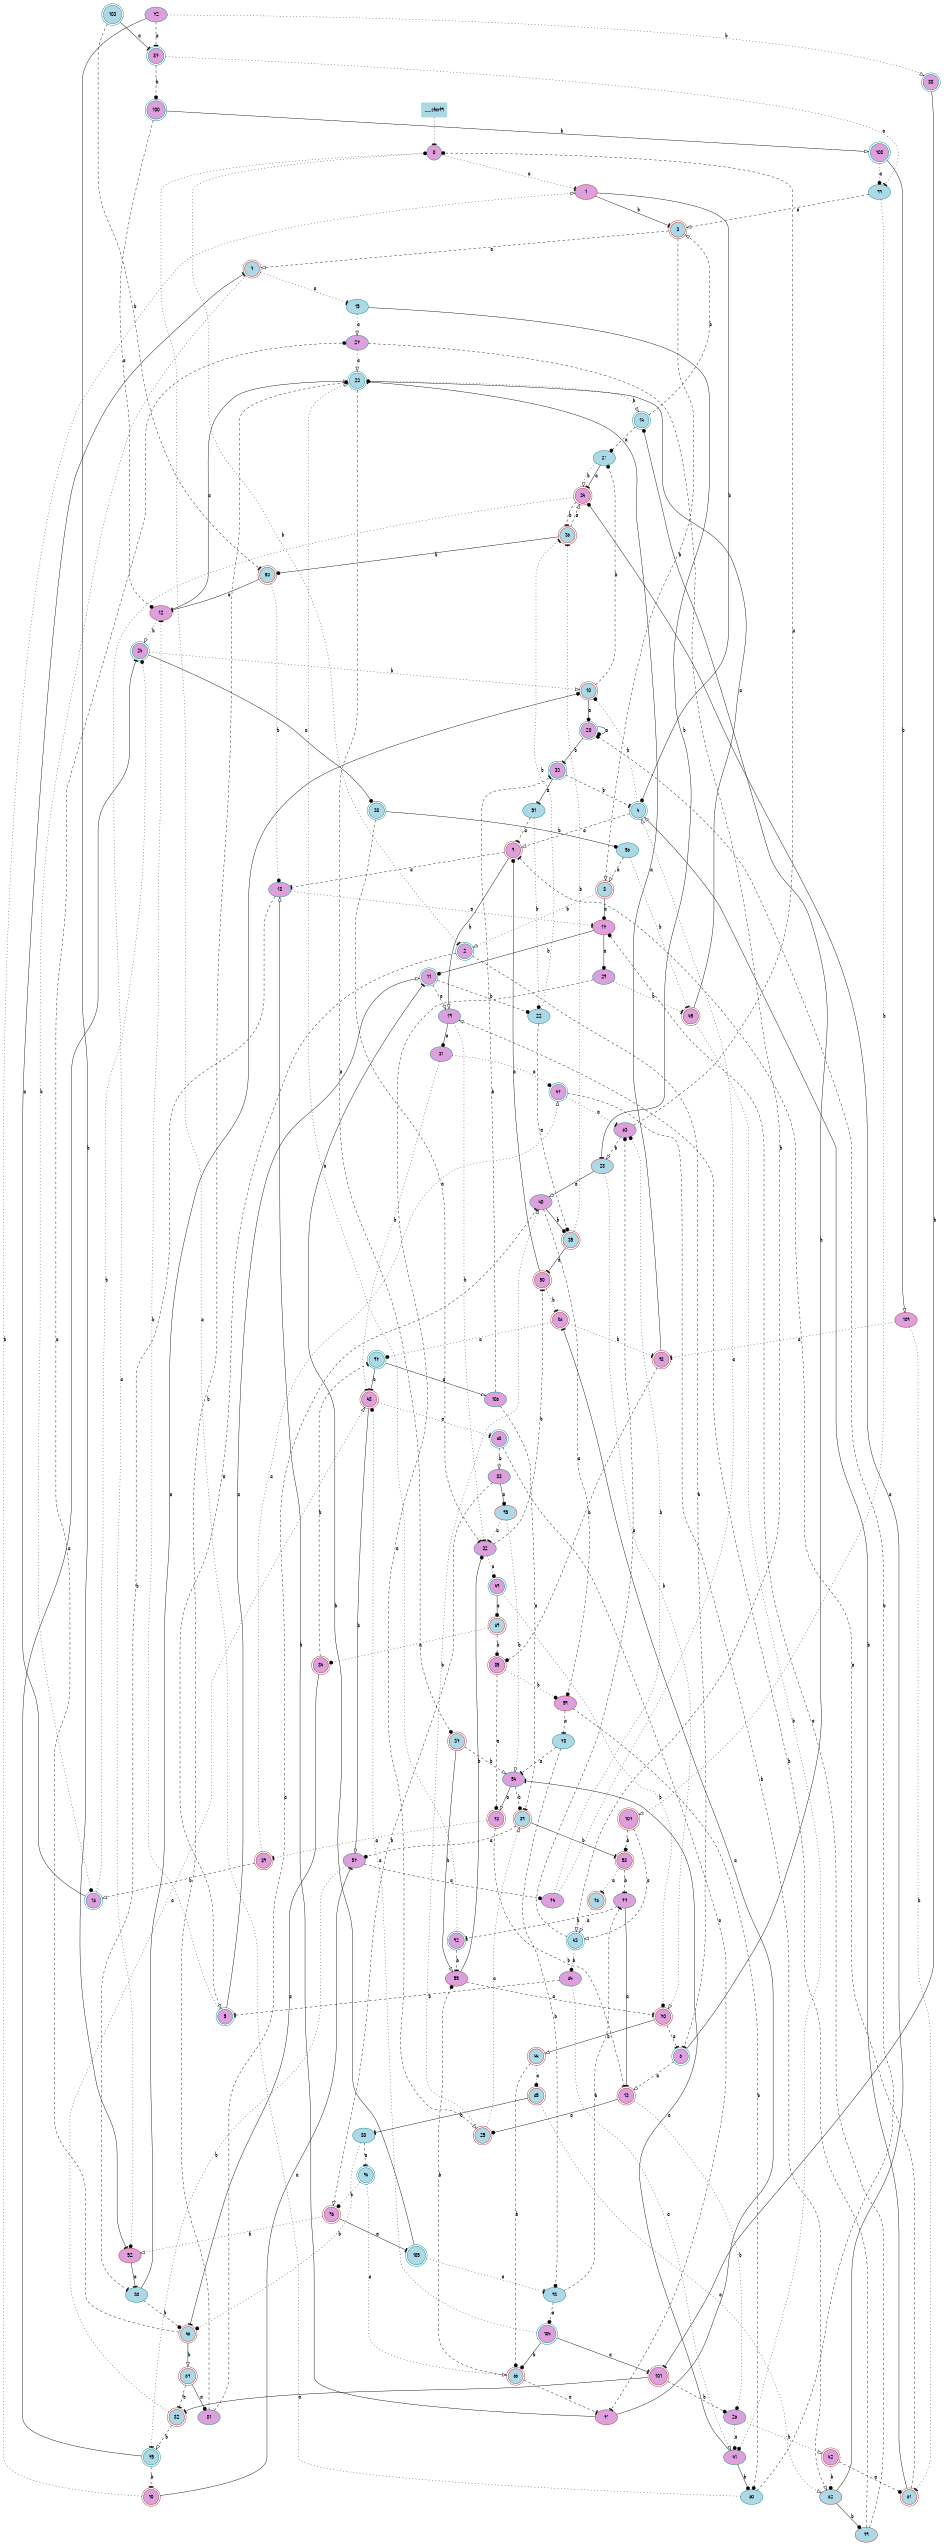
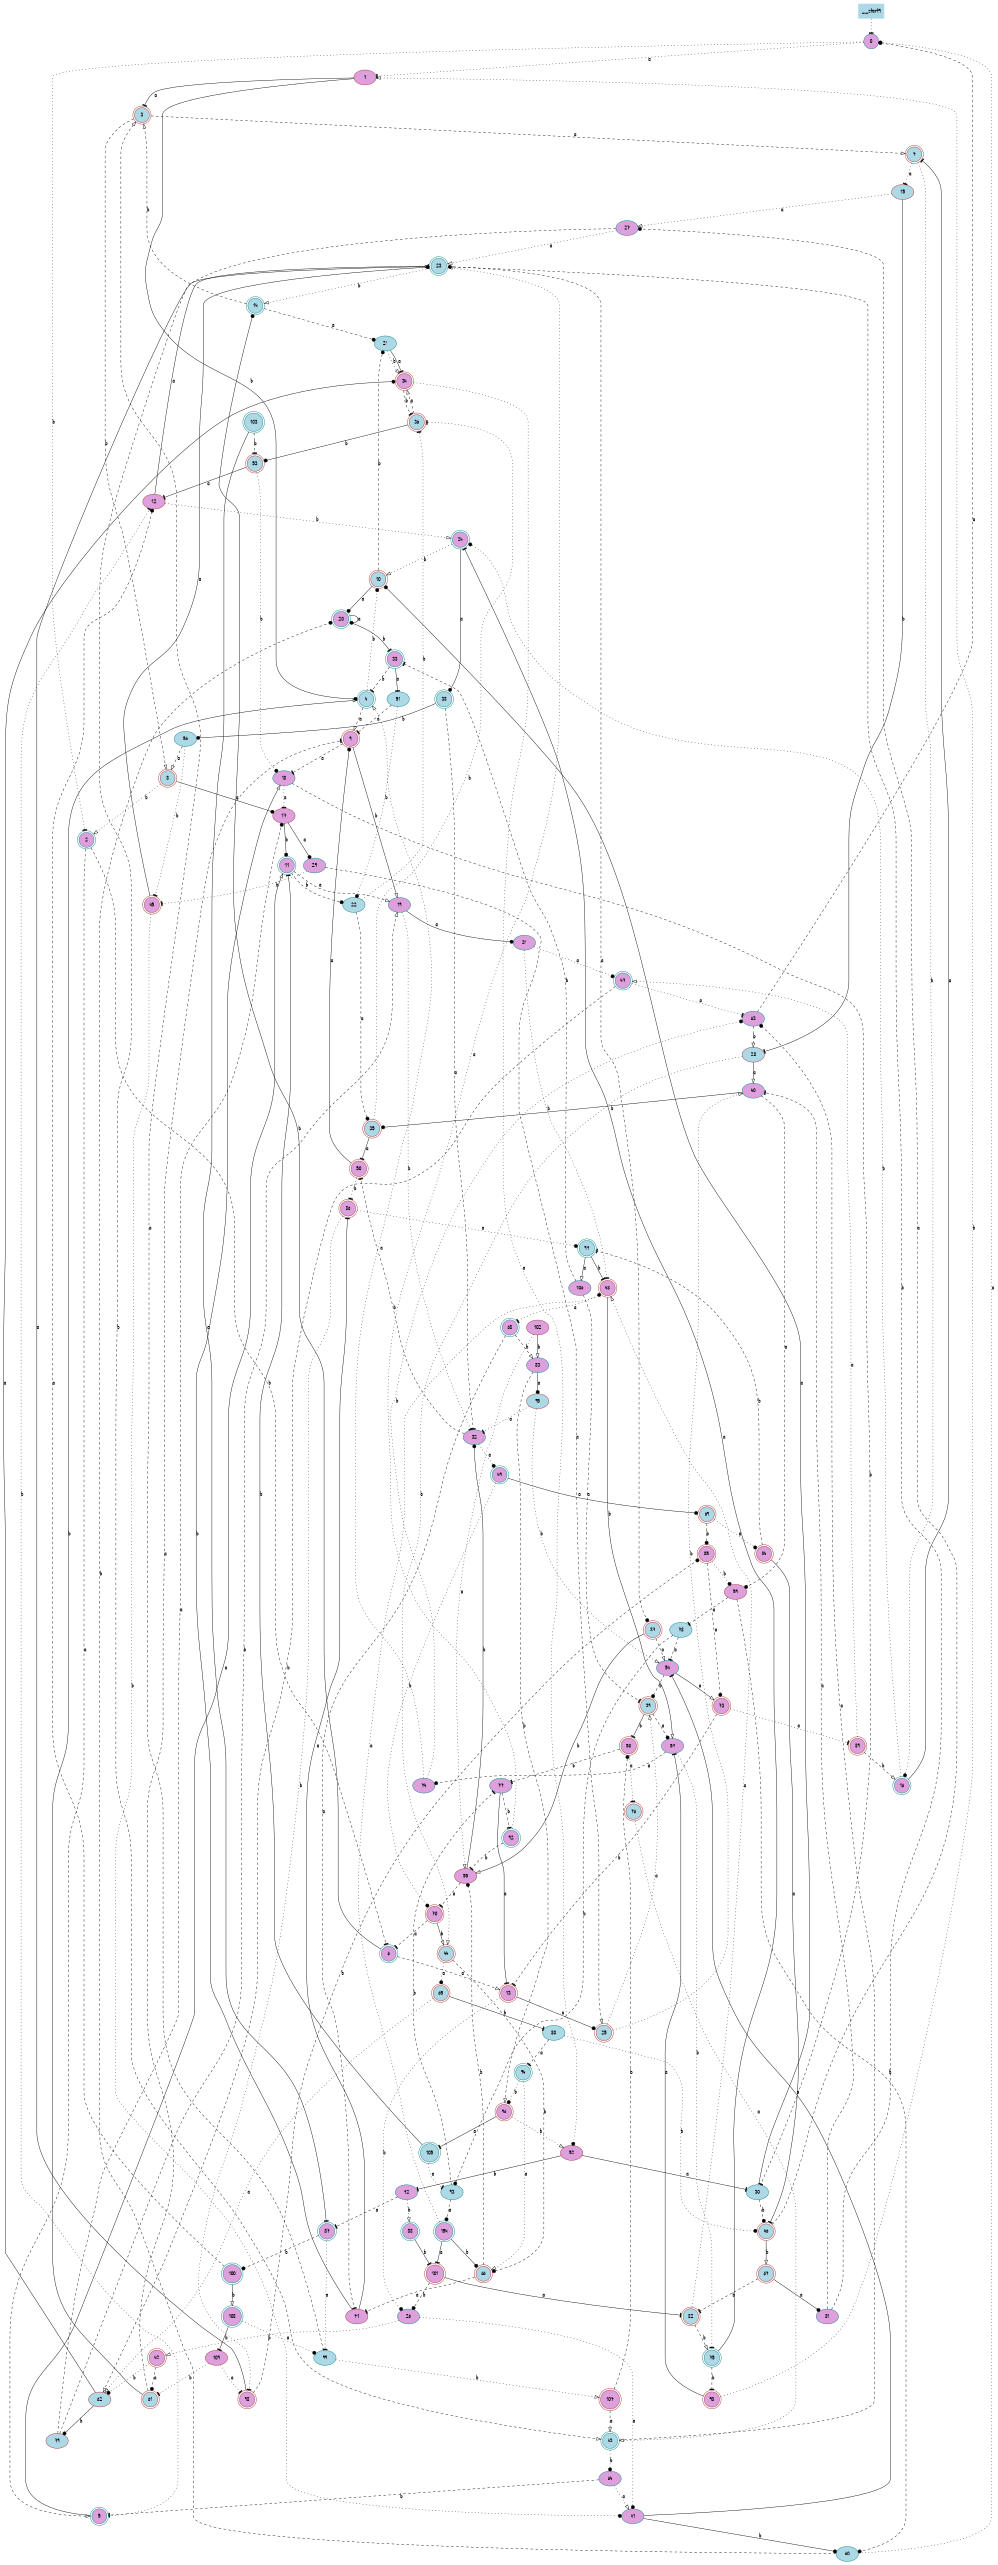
edge "1" -> "3": label "b" -> "a"
node "15": color teal -> brown
edge "108" -> "109": arrowhead onormal -> tee
edge "72" -> "52": reversed
node "102": added
edge "28" -> "70": now "28" -> "44"
edge "37" -> "54": label "b" -> "a"
node "104": label "104" -> "154"
